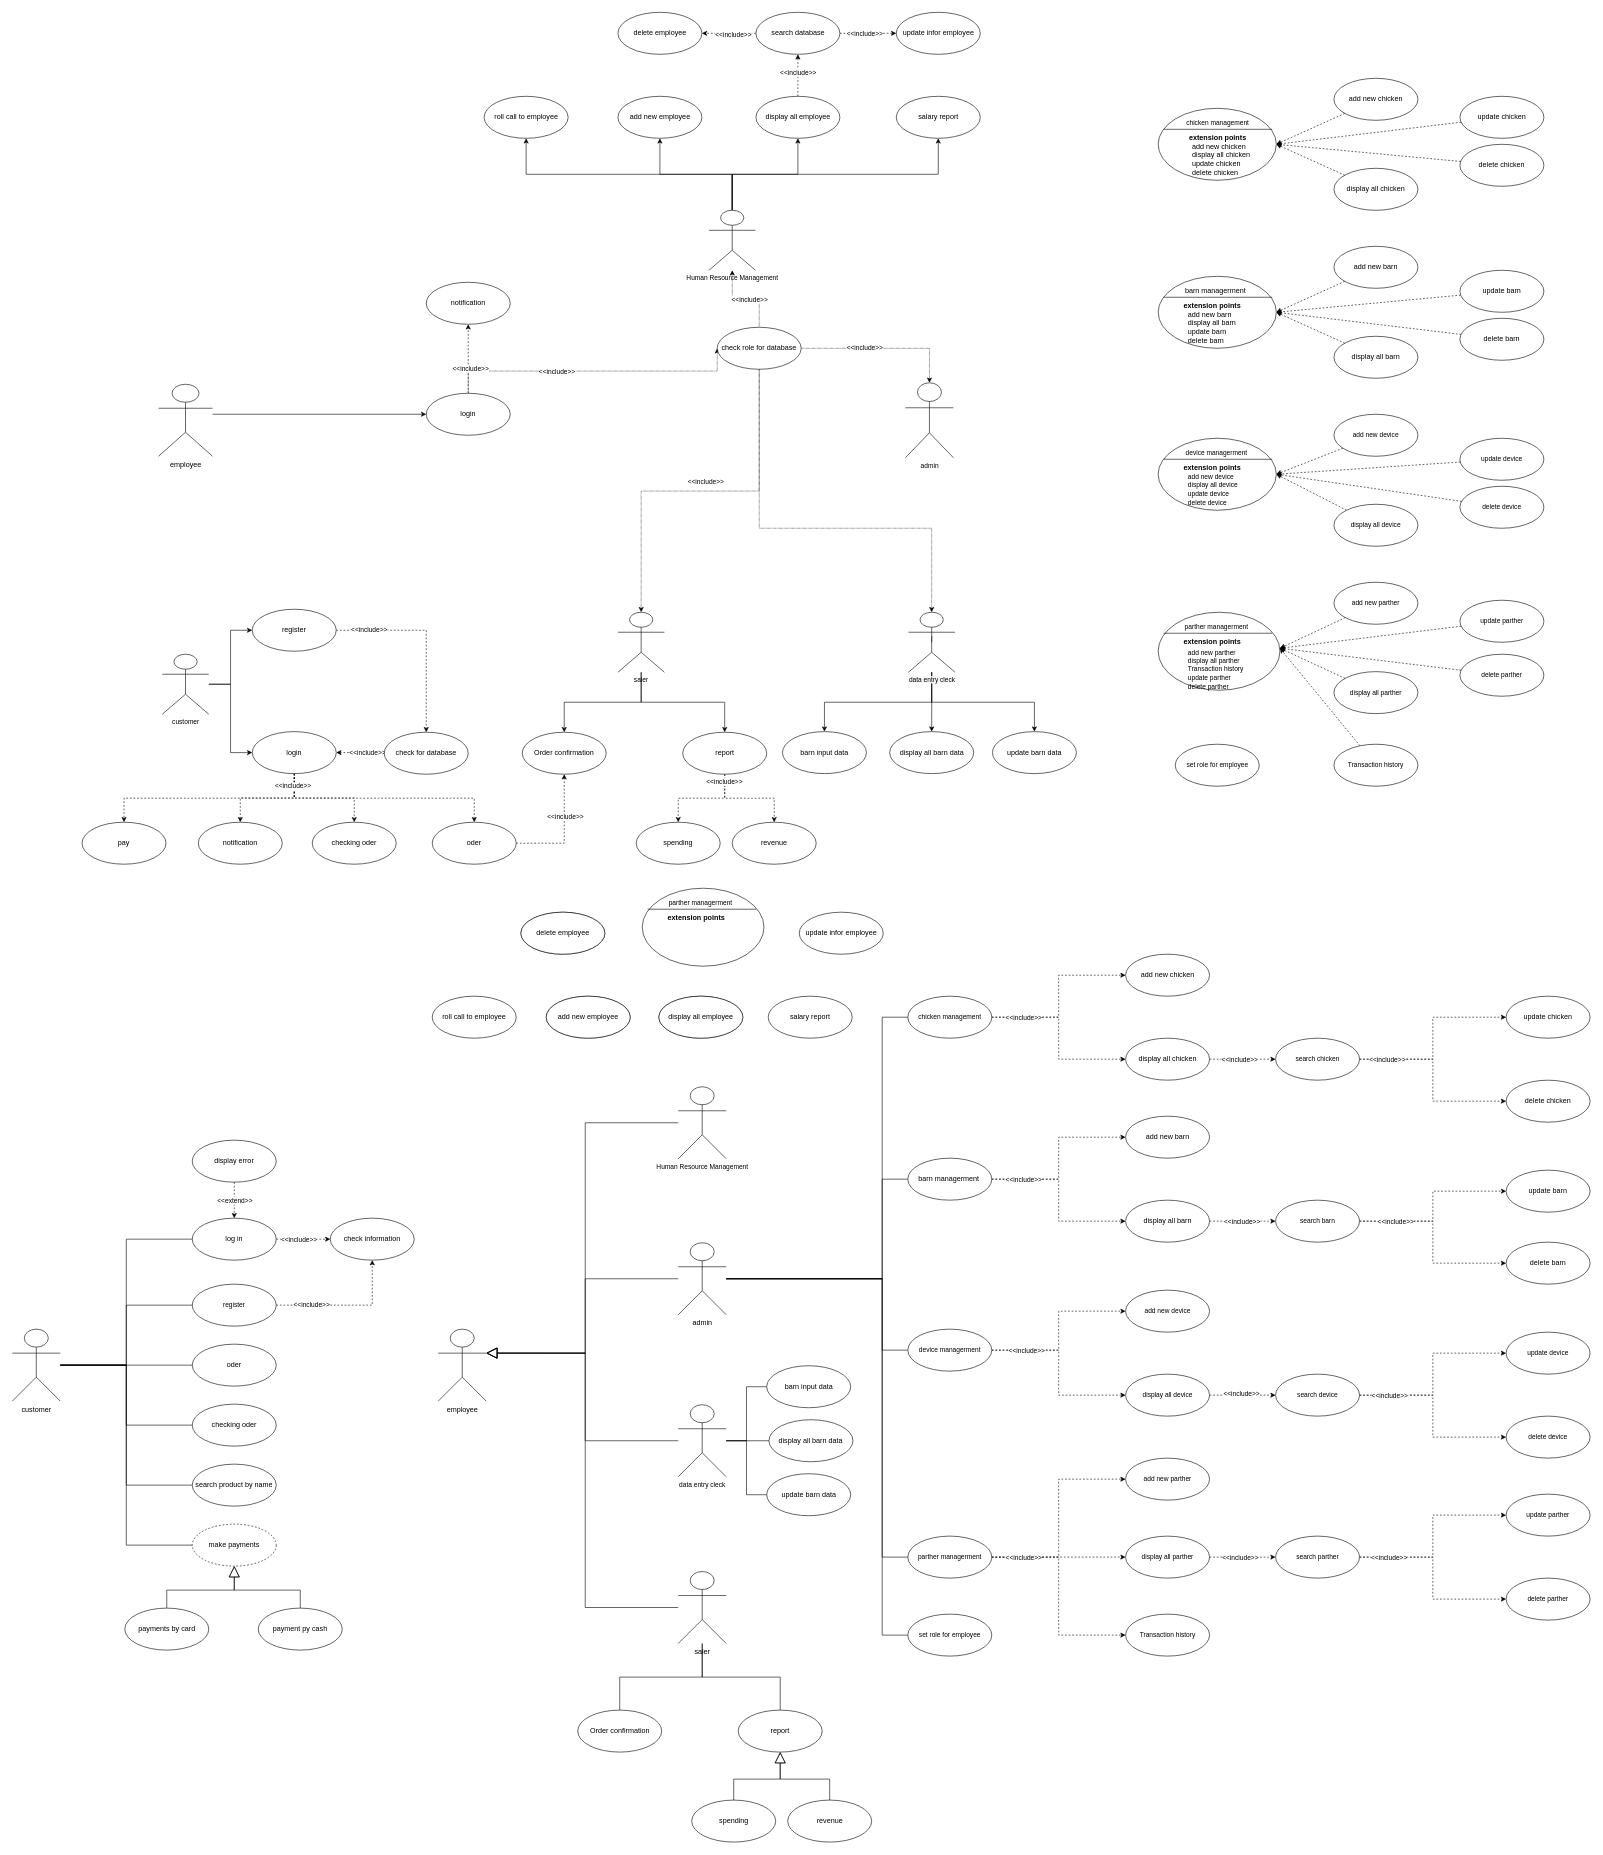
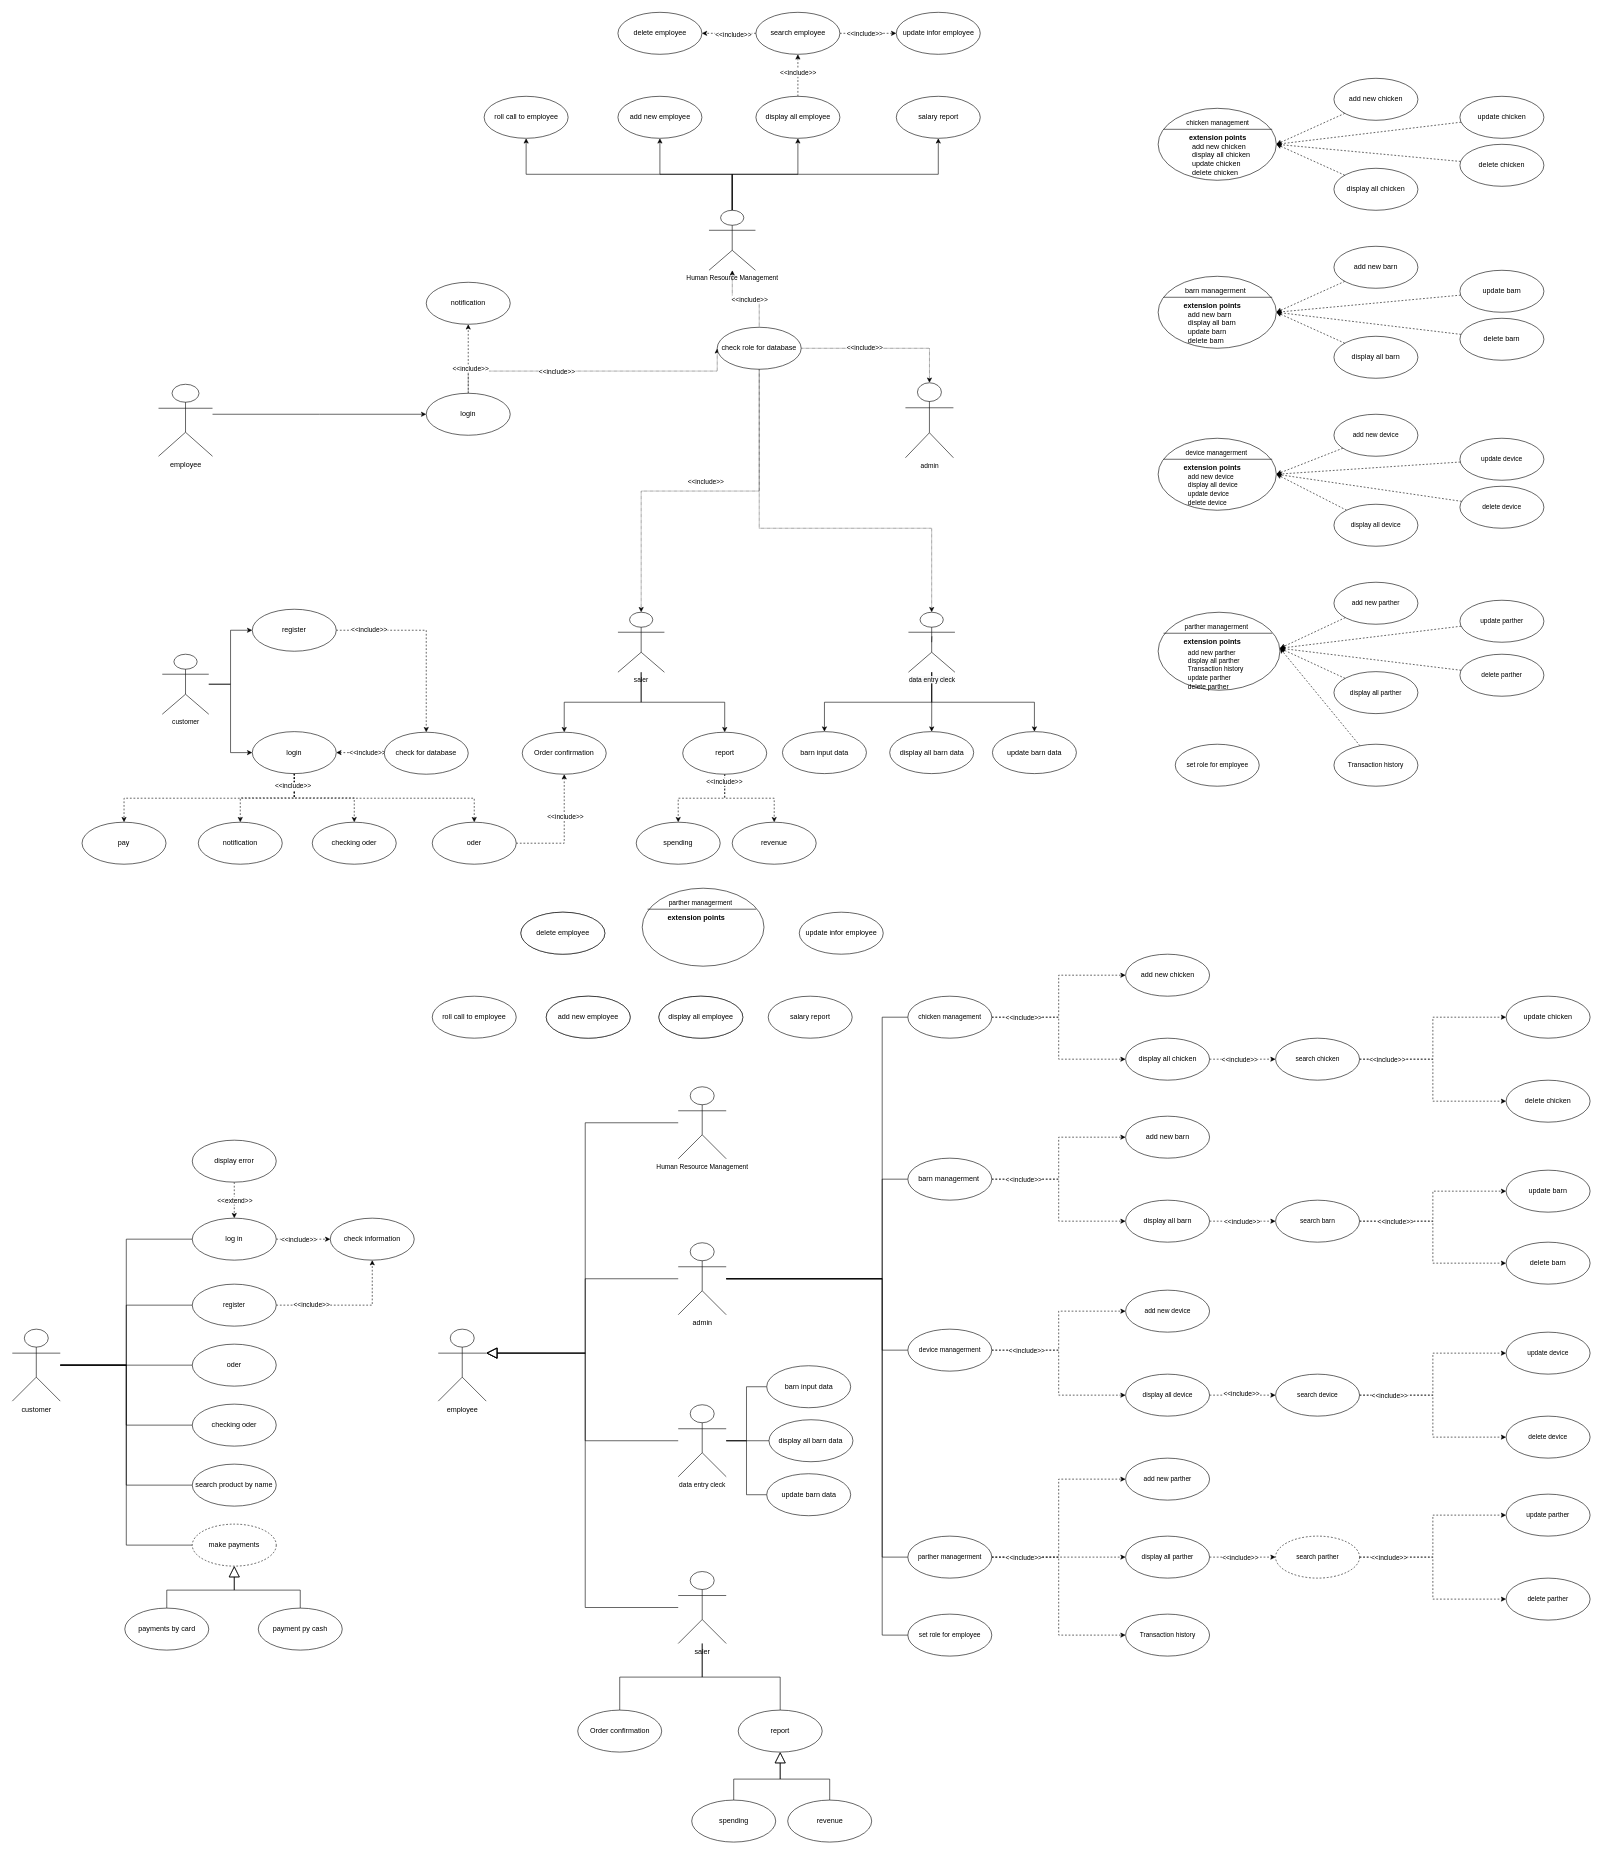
node "search database": label "search database" -> "search employee"
node "search parther": style solid -> dashed
